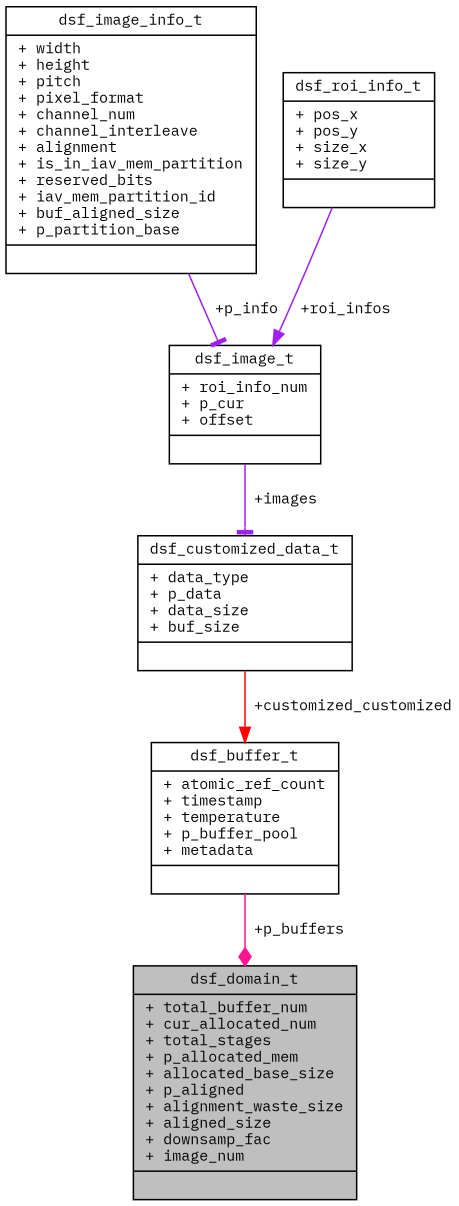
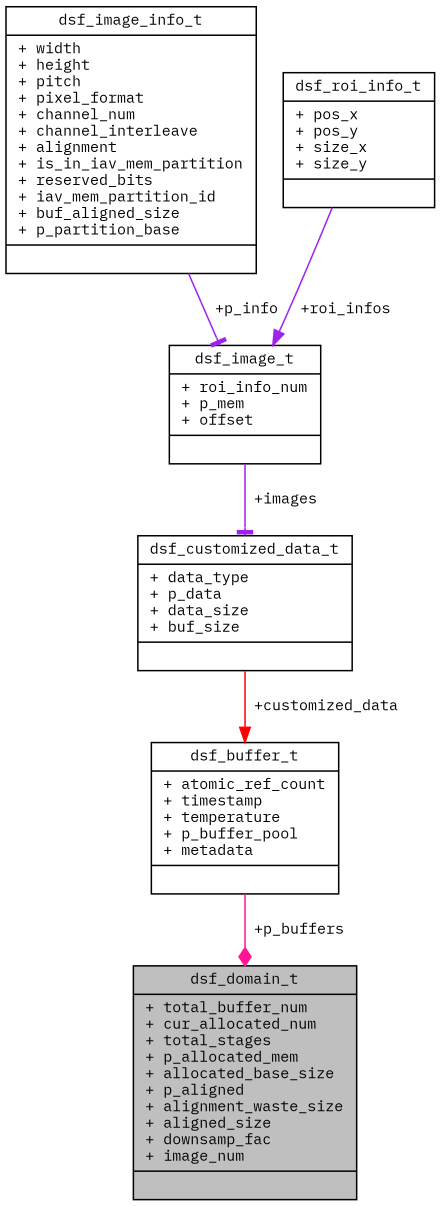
node "dsf_image_t": text "+ p_cur" -> "+ p_mem"
edge "dsf_customized_data_t" -> "dsf_buffer_t": label " +customized_customized" -> " +customized_data"
